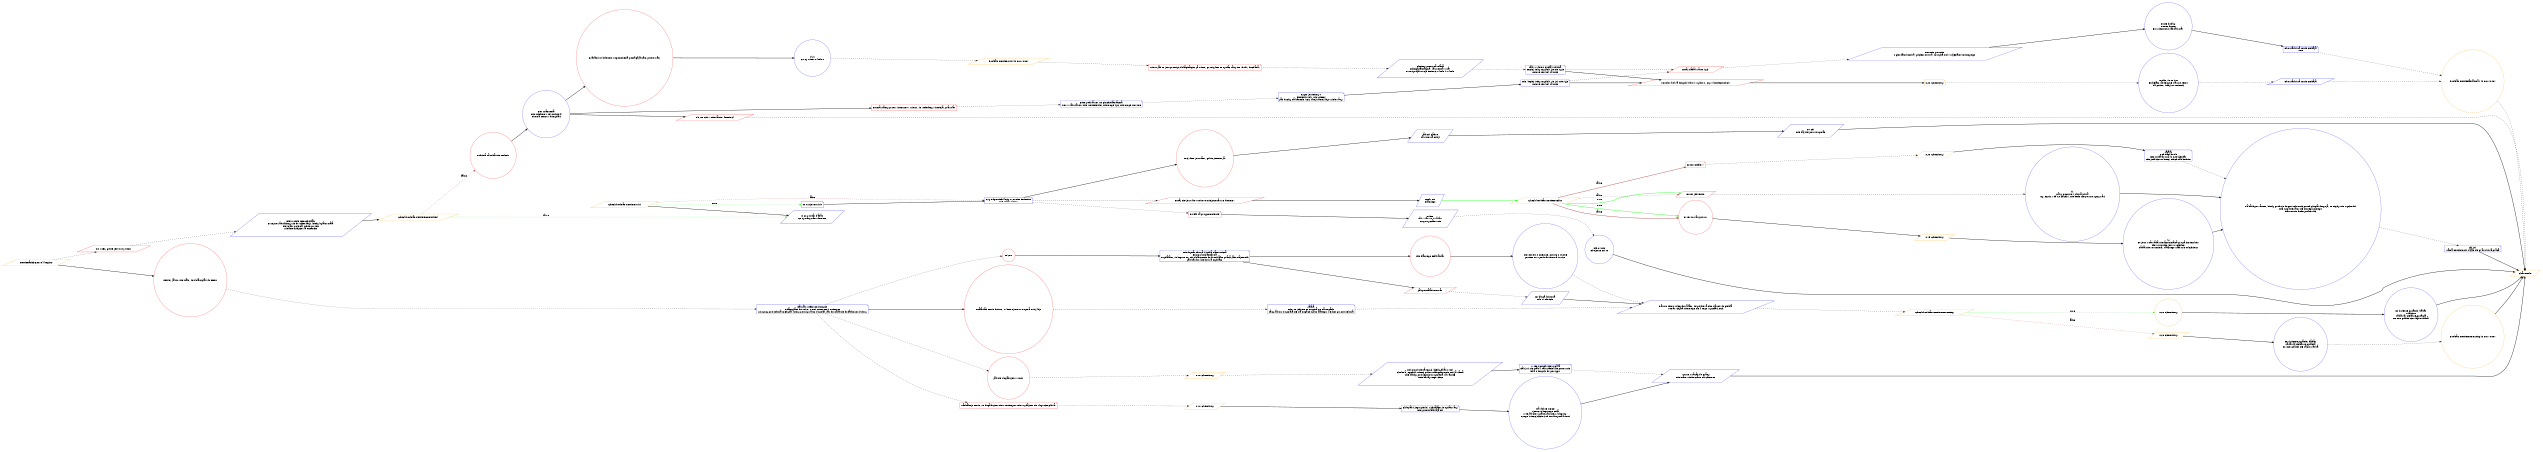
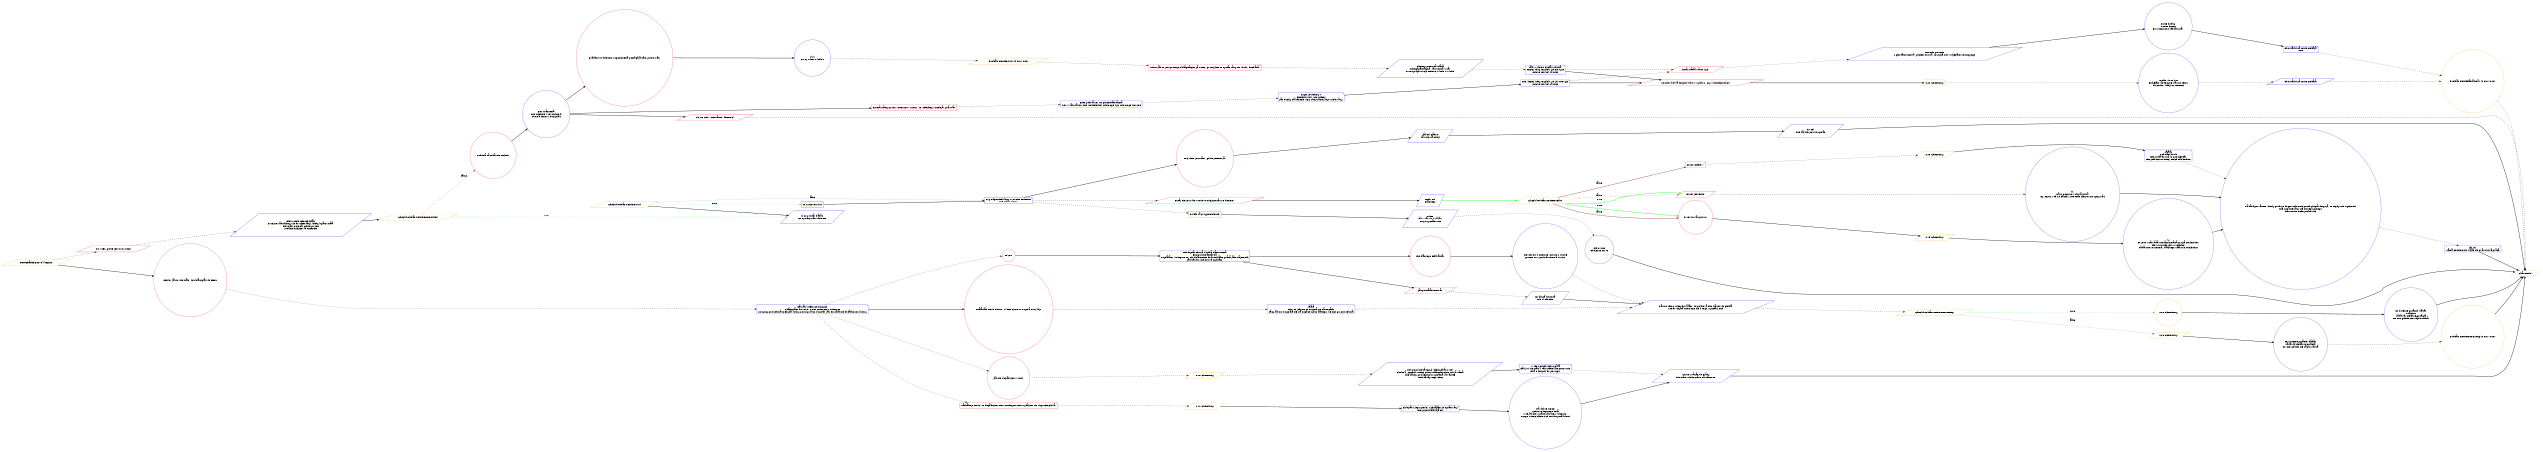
edge "Check boolean LettieHomeAsked" -> "A co z tobą, babas Co ty nazywasz domem": label "false" -> "true"
